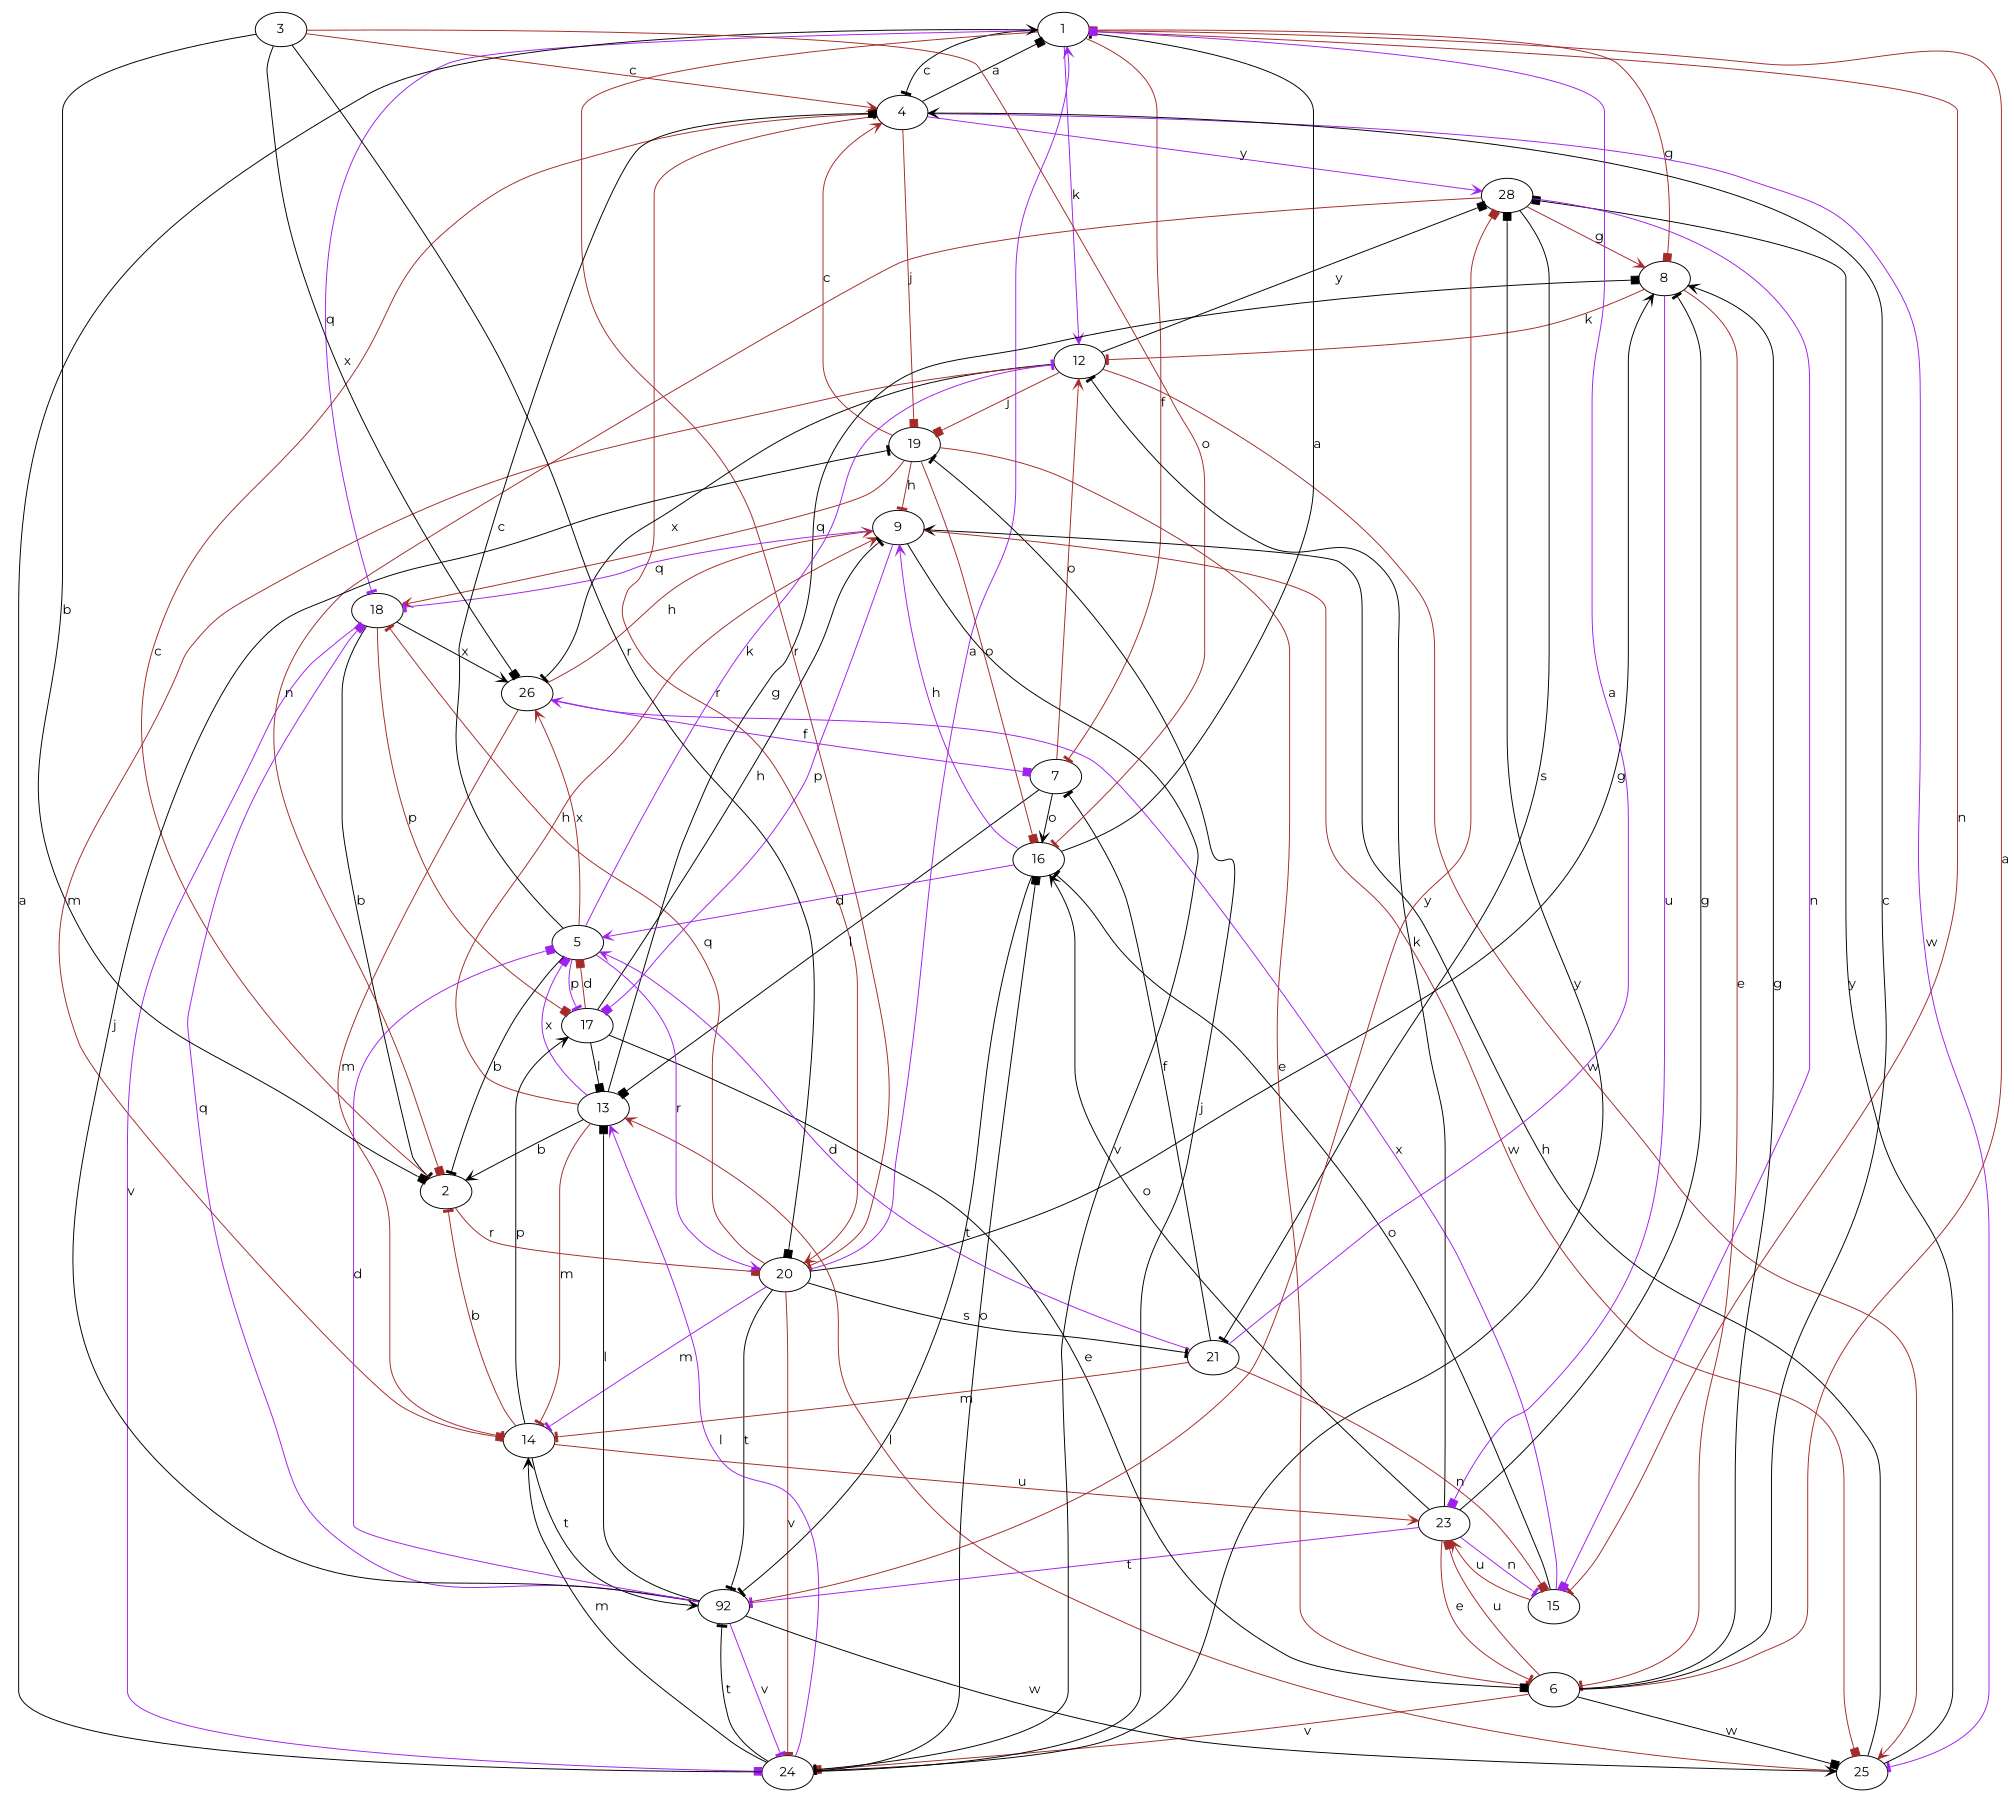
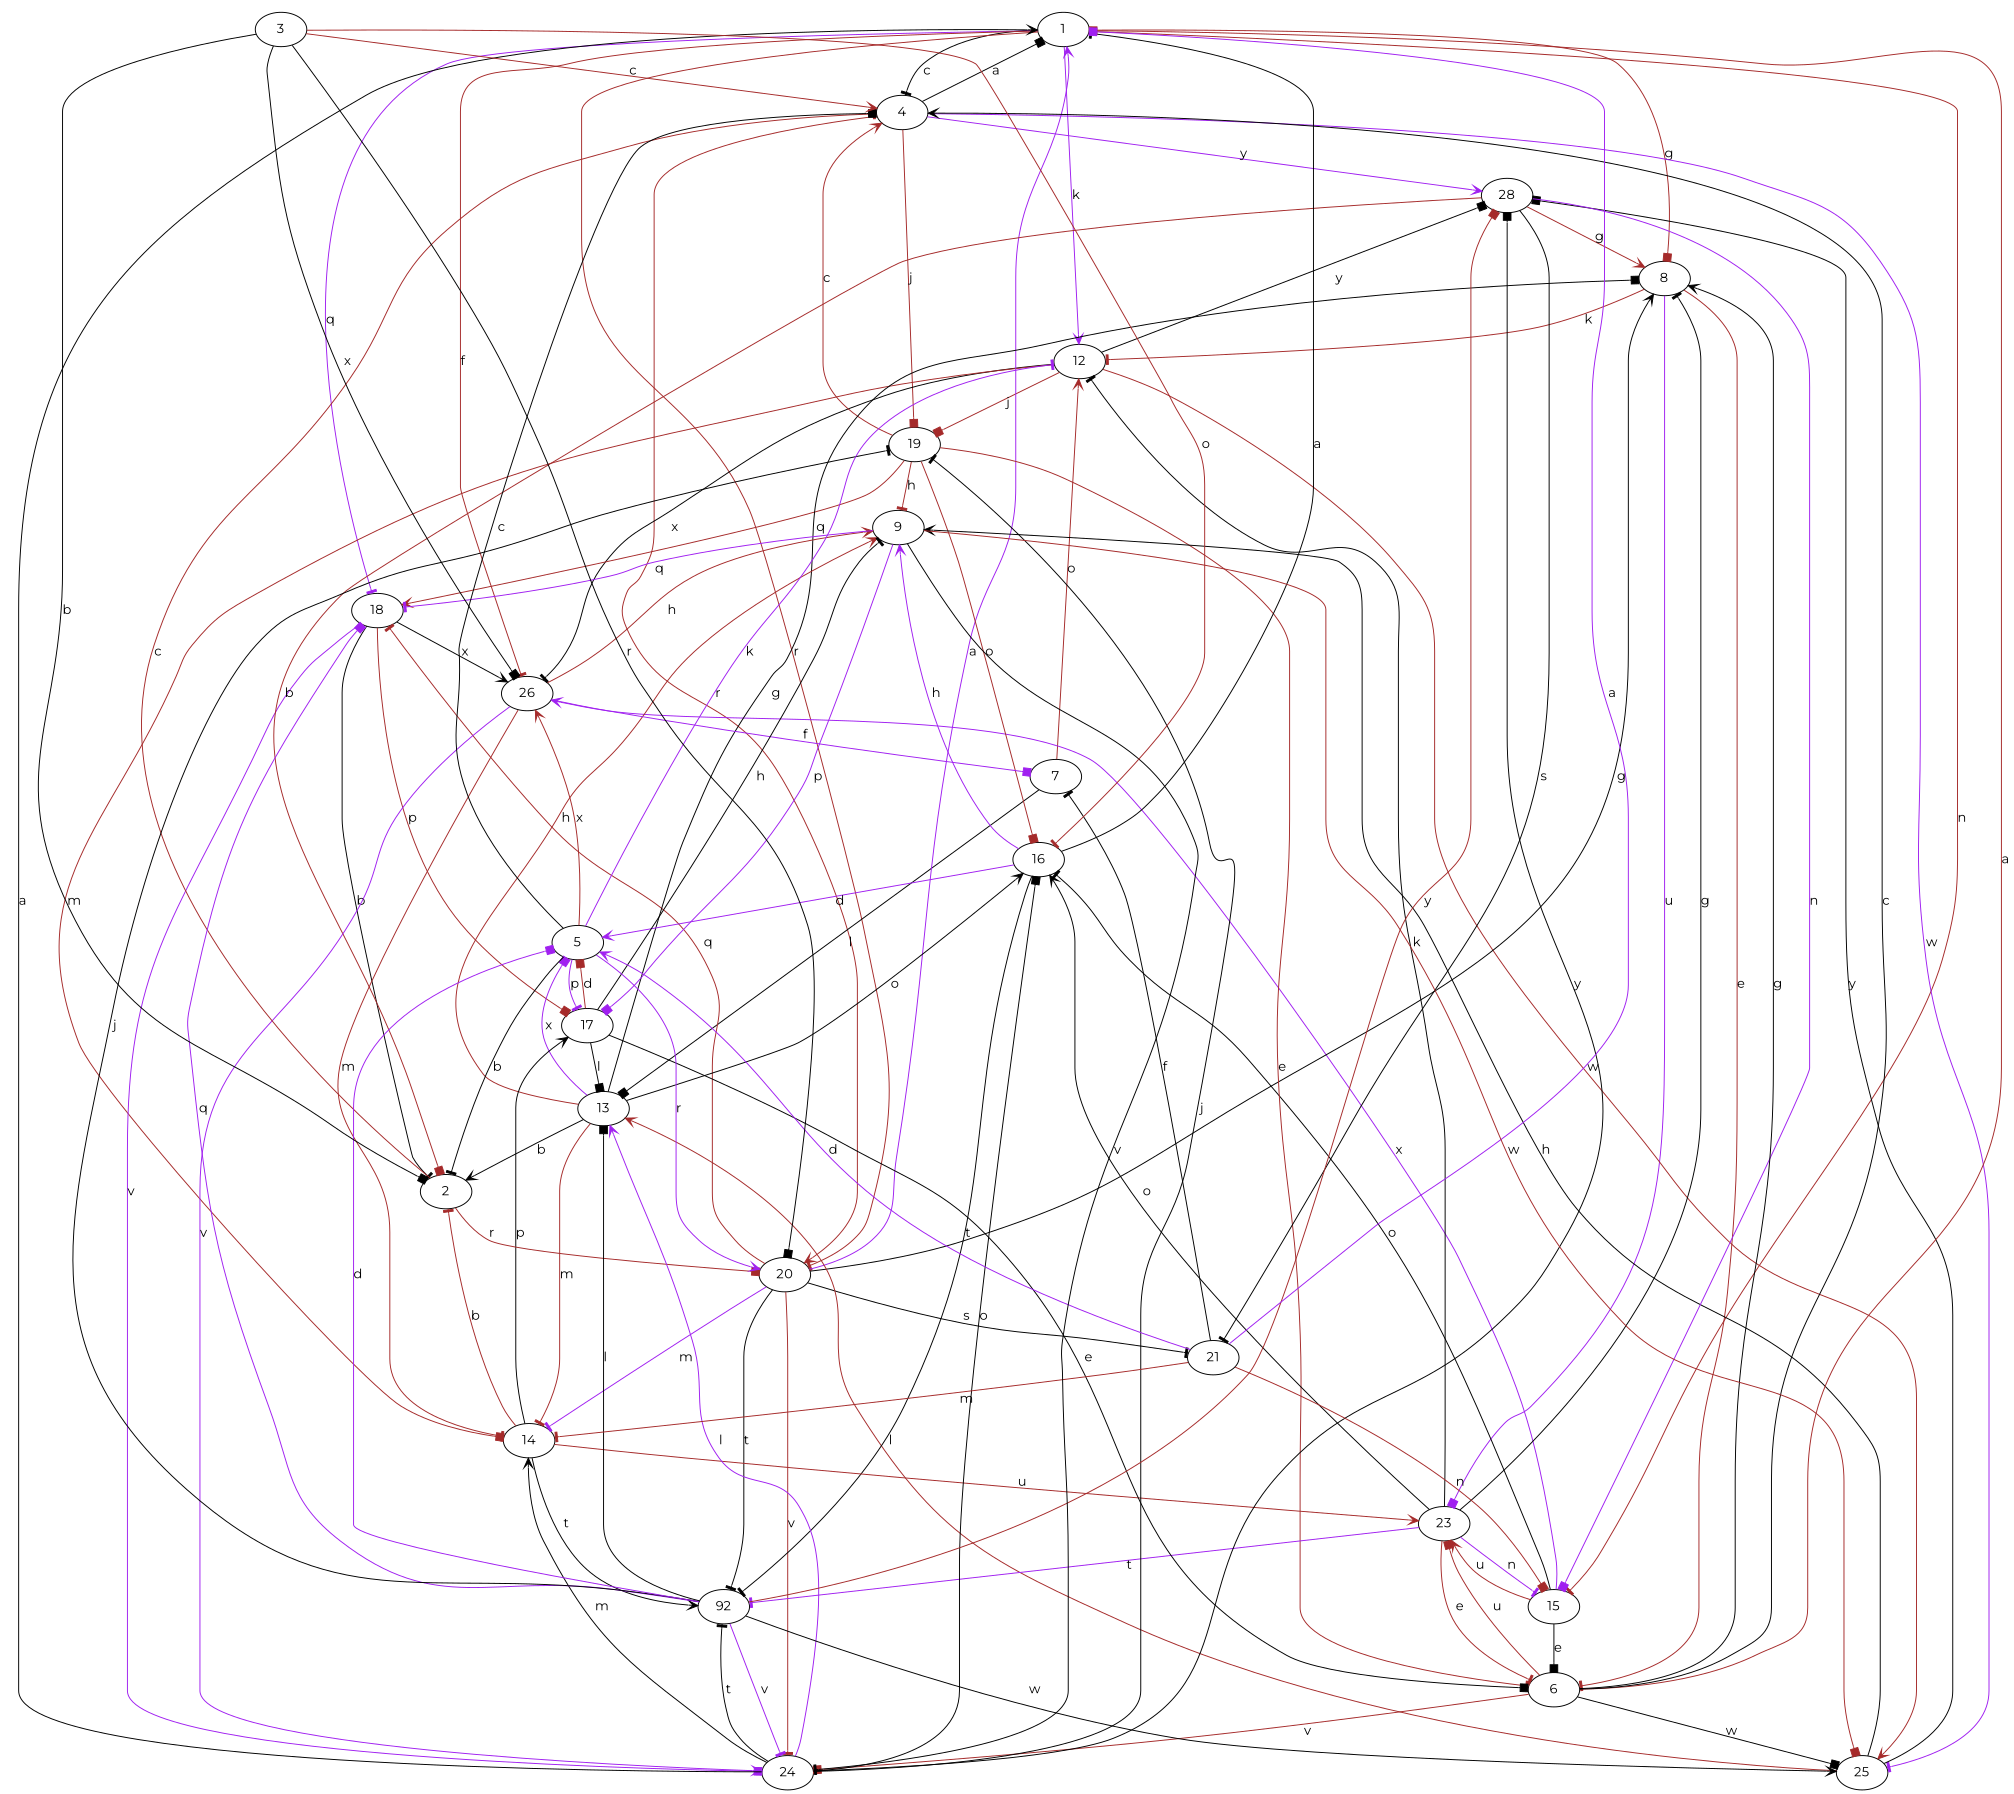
edge "1" -> "7": now "1" -> "26"
edge "28" -> "2": label "n" -> "b"
edge "7" -> "16": now "13" -> "16"
edge "26" -> "24": added, label "v"
edge "15" -> "6": added, label "e"
